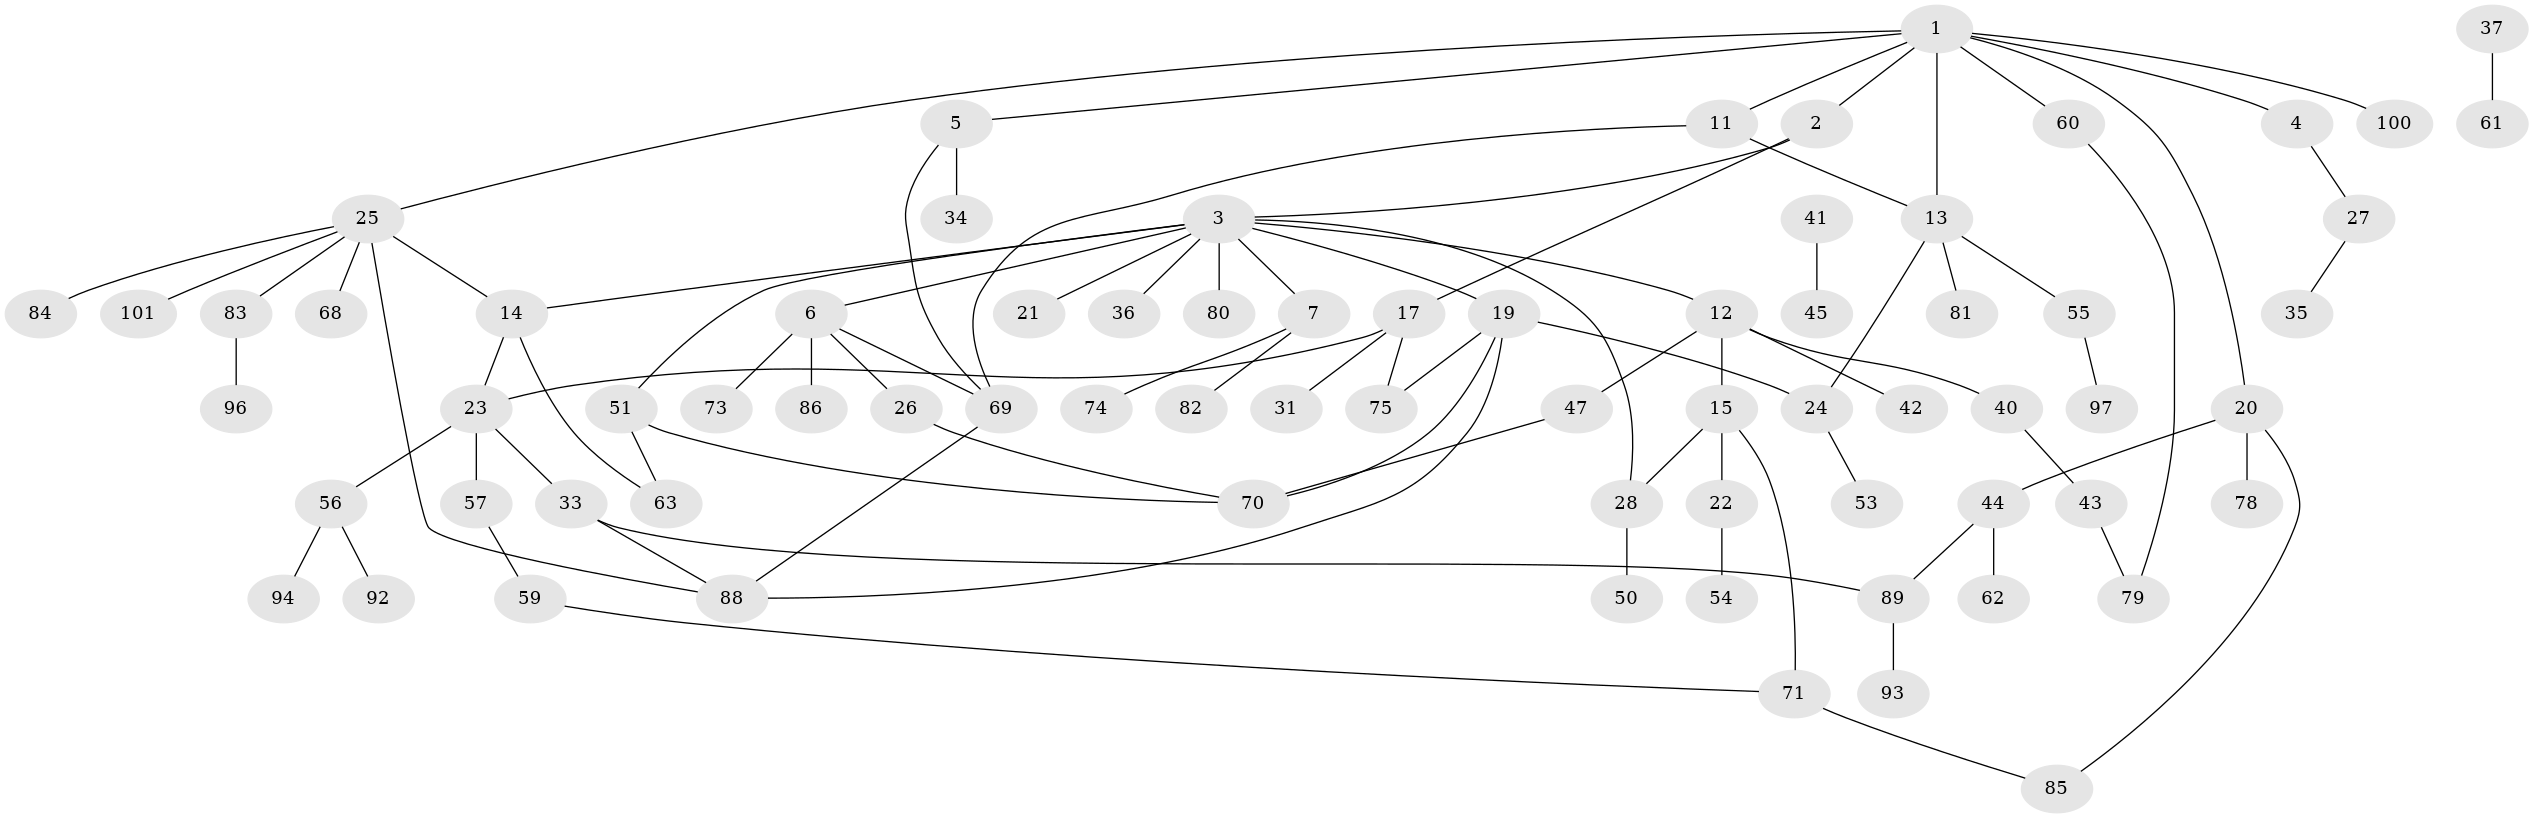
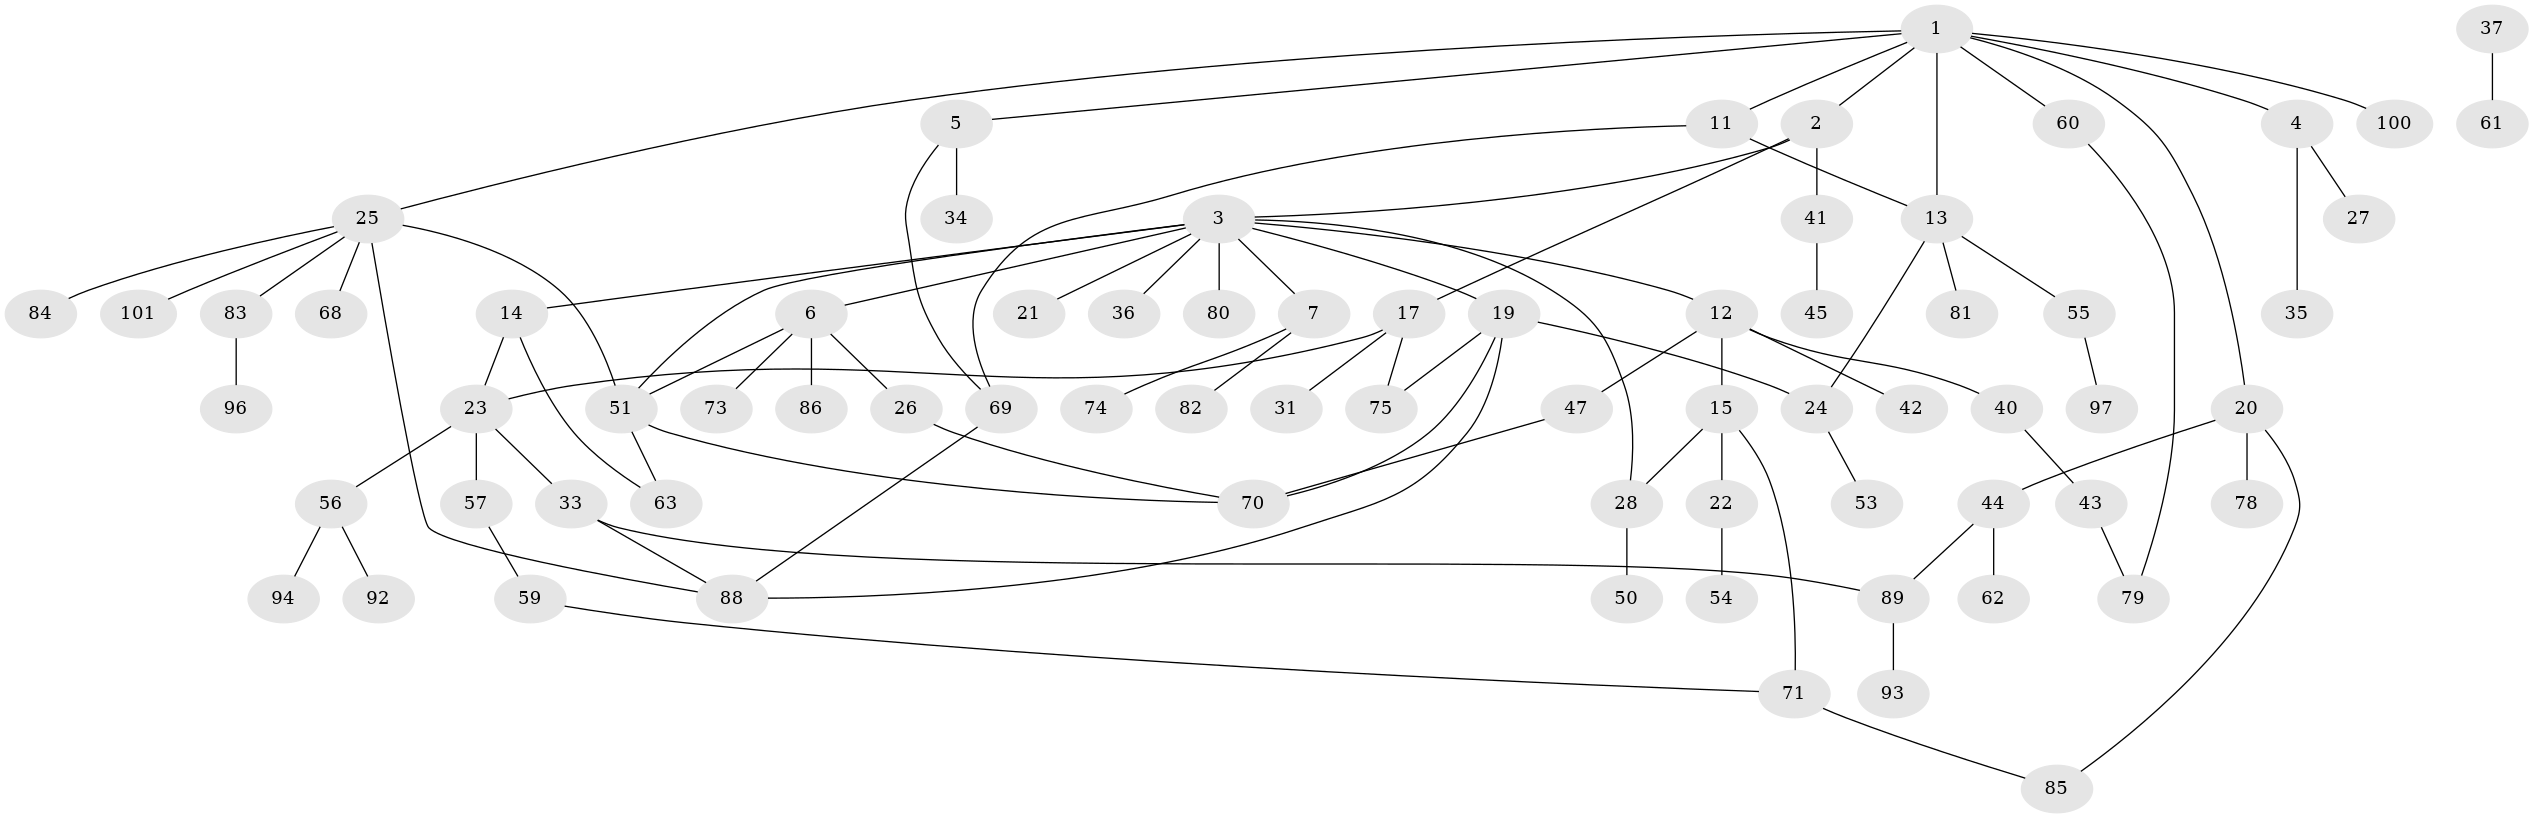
edge "2" -- "41": added
edge "25" -- "14": now "25" -- "51"
edge "27" -- "35": now "4" -- "35"
edge "6" -- "69": now "6" -- "51"
